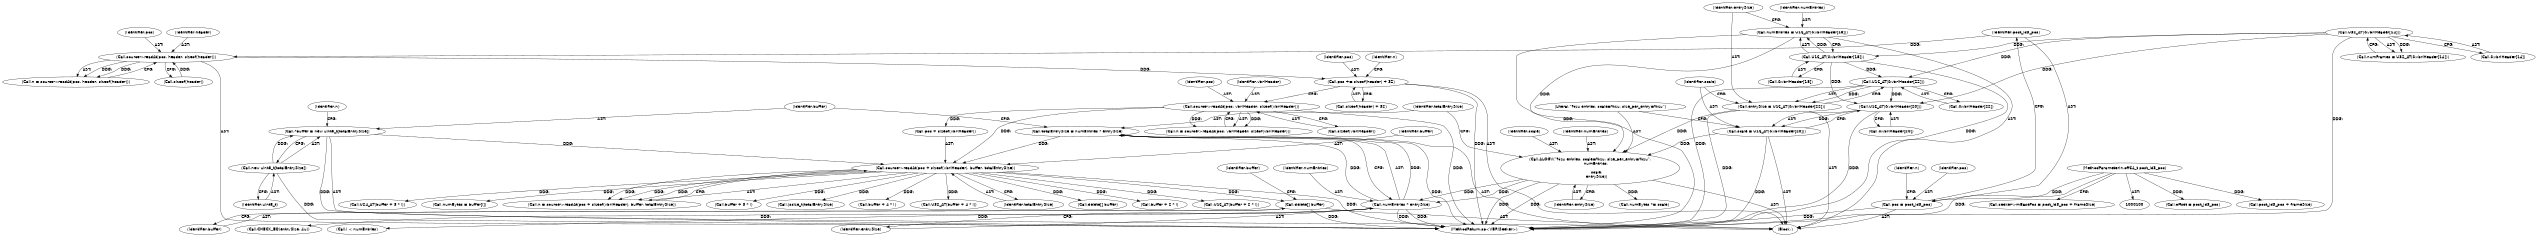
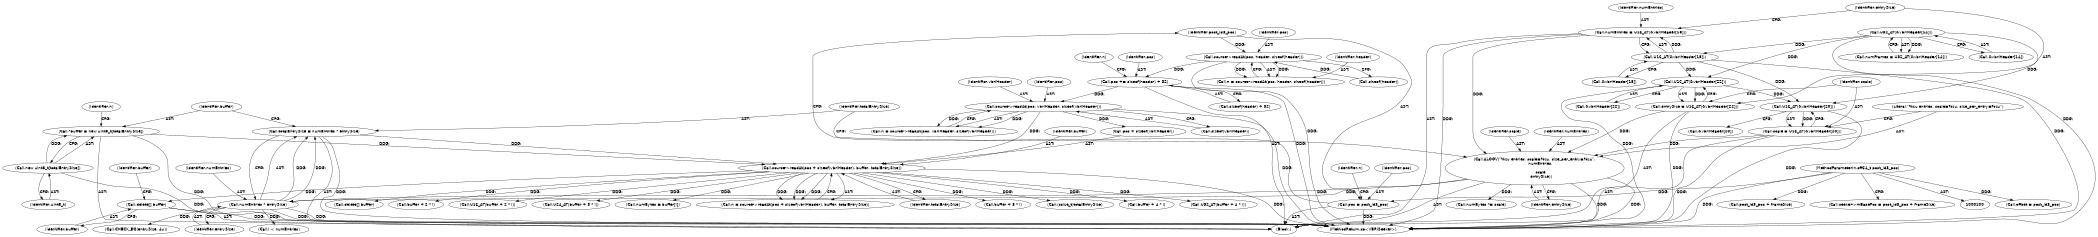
edge "(Identifier,header)" -> "(Call,source->readAt(pos, header, sizeof(header)))": now "(Identifier,header)" -> "(Call,n = source->readAt(pos, header, sizeof(header)))"
edge "(Call,pos += sizeof(header) + 32)" -> "(Call,source->readAt(pos, vbriHeader, sizeof(vbriHeader)))": label "CFG: " -> "DDG: "
edge "(Call,&vbriHeader[20])" -> "(Call,U16_AT(&vbriHeader[20]))": removed, label "AST:"
edge "(Call,source->readAt(pos, header, sizeof(header)))" -> "(MethodReturn,sp<VBRISeeker>)": label "AST: " -> "DDG: "
